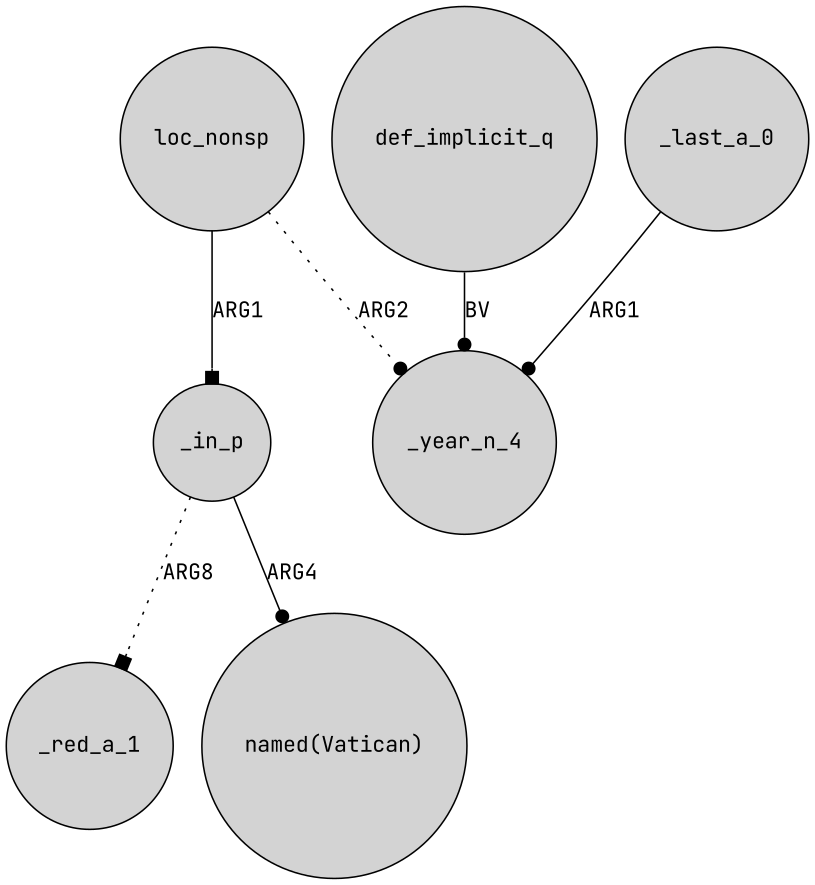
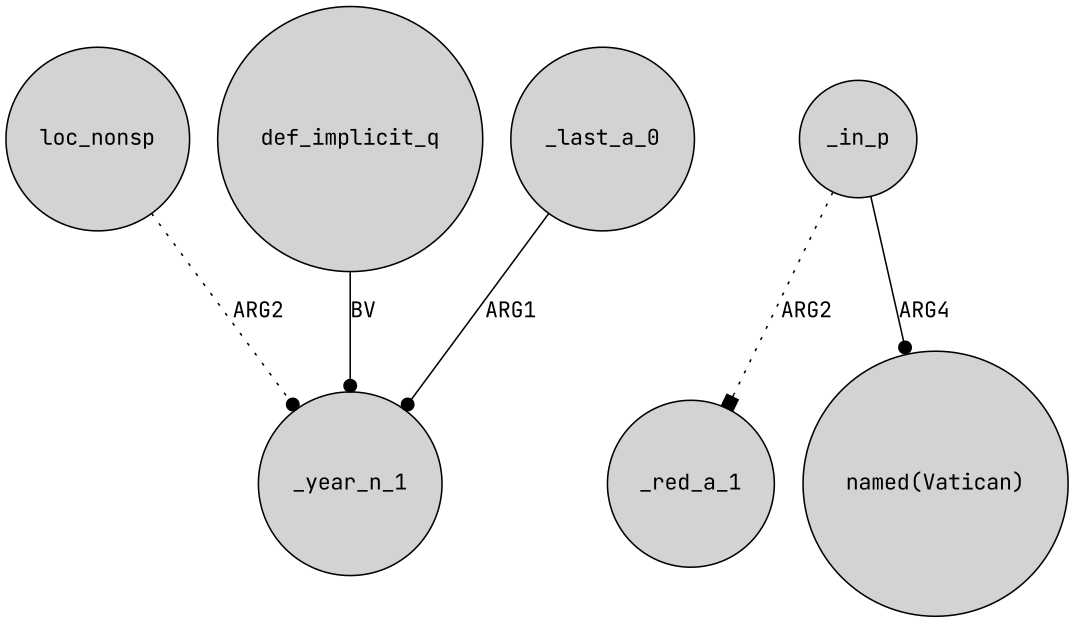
edge "loc_nonsp" -> "_in_p": removed, label "ARG1"
node "_year_n_4": label "_year_n_4" -> "_year_n_1"
edge "_in_p" -> "_red_a_1": label "ARG8" -> "ARG2"
